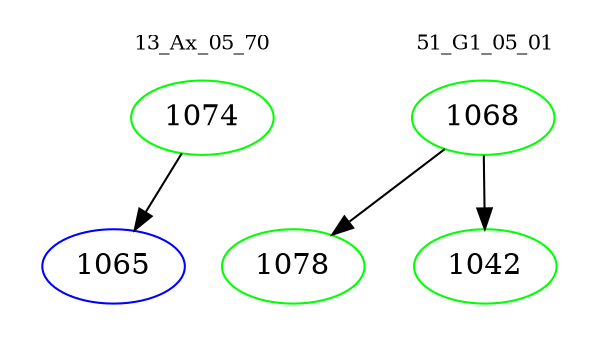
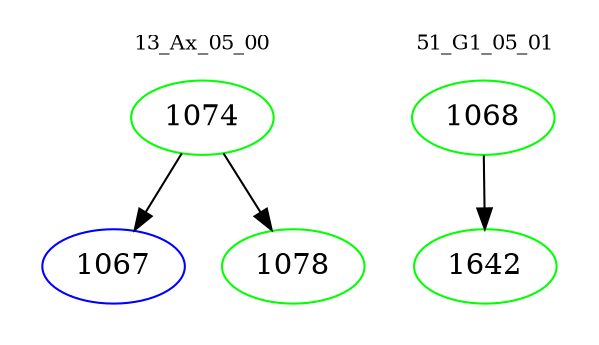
cluster "13_Ax_05_70": label "13_Ax_05_70" -> "13_Ax_05_00"
edge "1068" -> "1078": now "1074" -> "1078"
node "1065": label "1065" -> "1067"
node "1042": label "1042" -> "1642"
